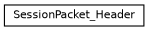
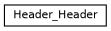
node "SessionPacket_Header": label "SessionPacket_Header" -> "Header_Header"
